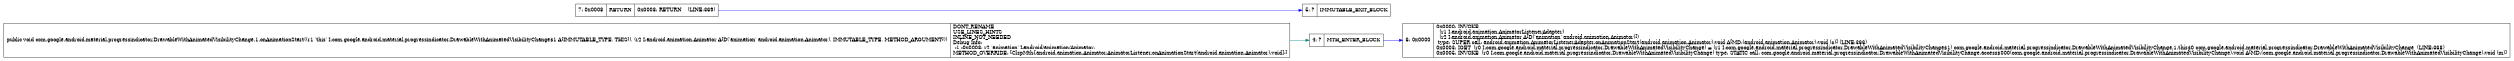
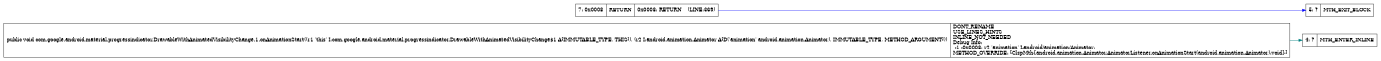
node "5: ?": text "IMMUTABLE_EXIT_BLOCK" -> "MTH_EXIT_BLOCK"
node "4: ?": text "MTH_ENTER_BLOCK" -> "MTH_ENTER_INLINE"
node "6: 0x0000": removed
